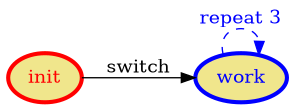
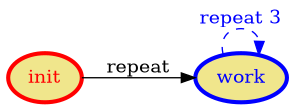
edge "init" -> "work": label "switch" -> "repeat"
